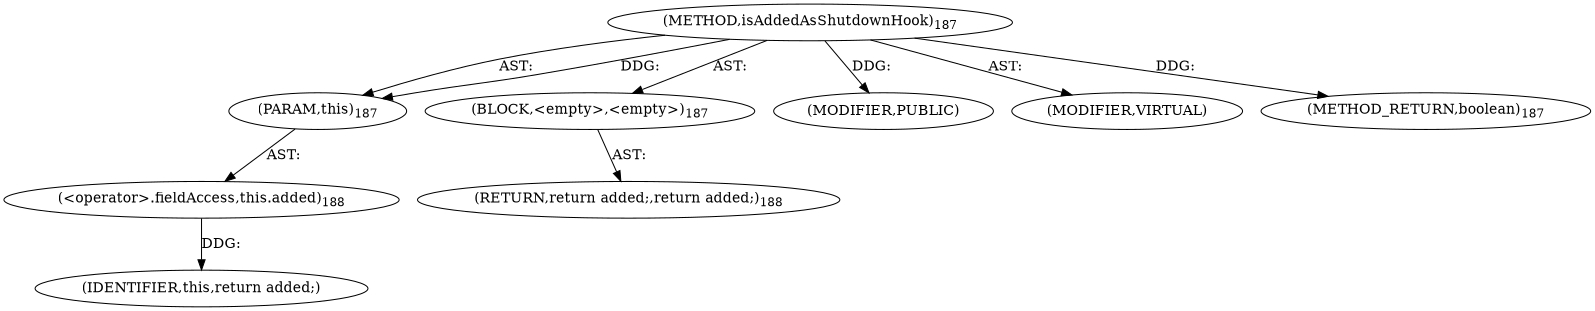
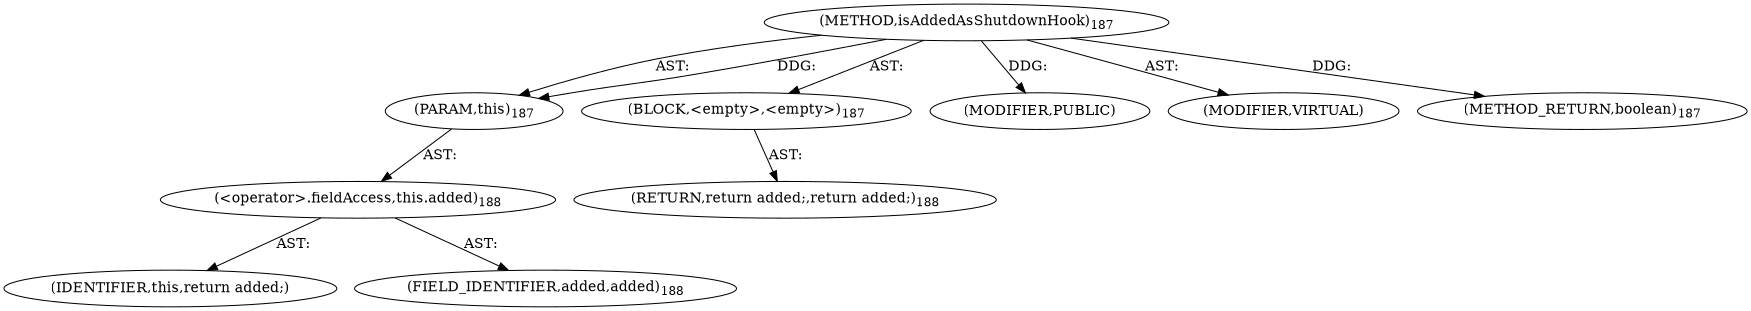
edge "(<operator>.fieldAccess,this.added)" -> "(IDENTIFIER,this,return added;)": label "DDG: " -> "AST: "
node "(FIELD_IDENTIFIER,added,added)": added
